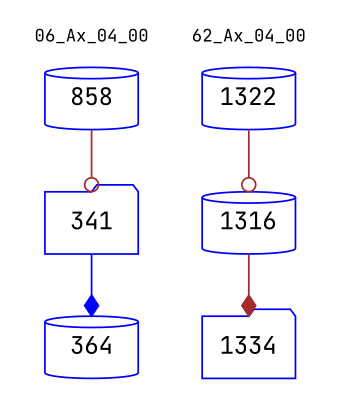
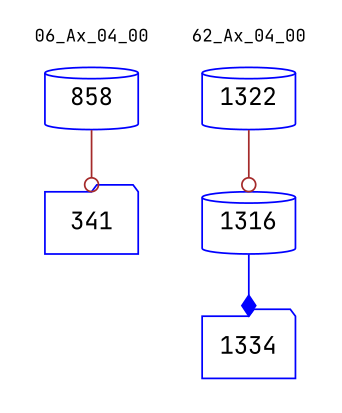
edge "1316" -> "1334": color brown -> blue
node "364": removed
